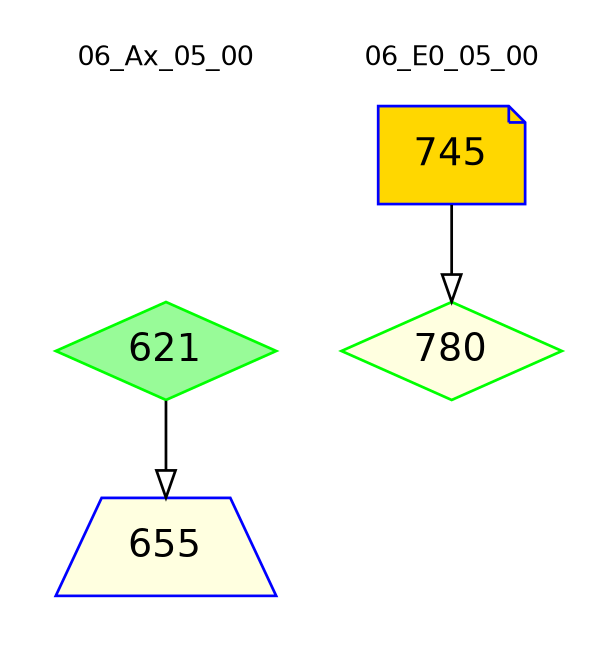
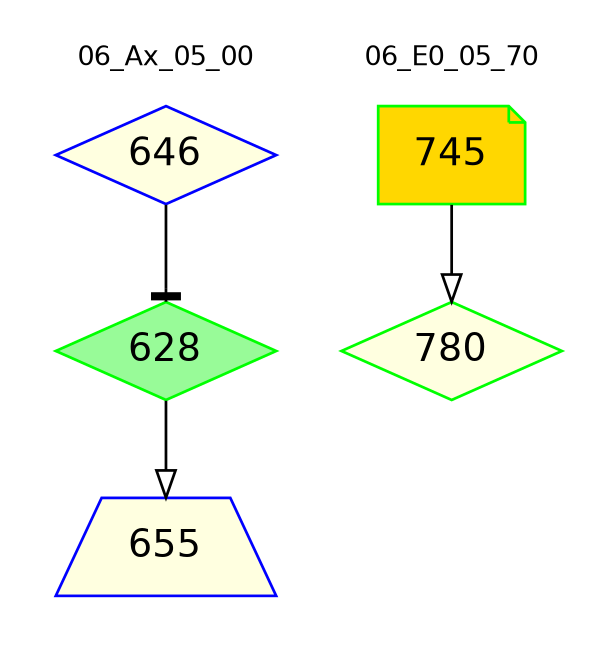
cluster "06_E0_05_00": label "06_E0_05_00" -> "06_E0_05_70"
node "646": added
node "745": color blue -> green
node "621": label "621" -> "628"
